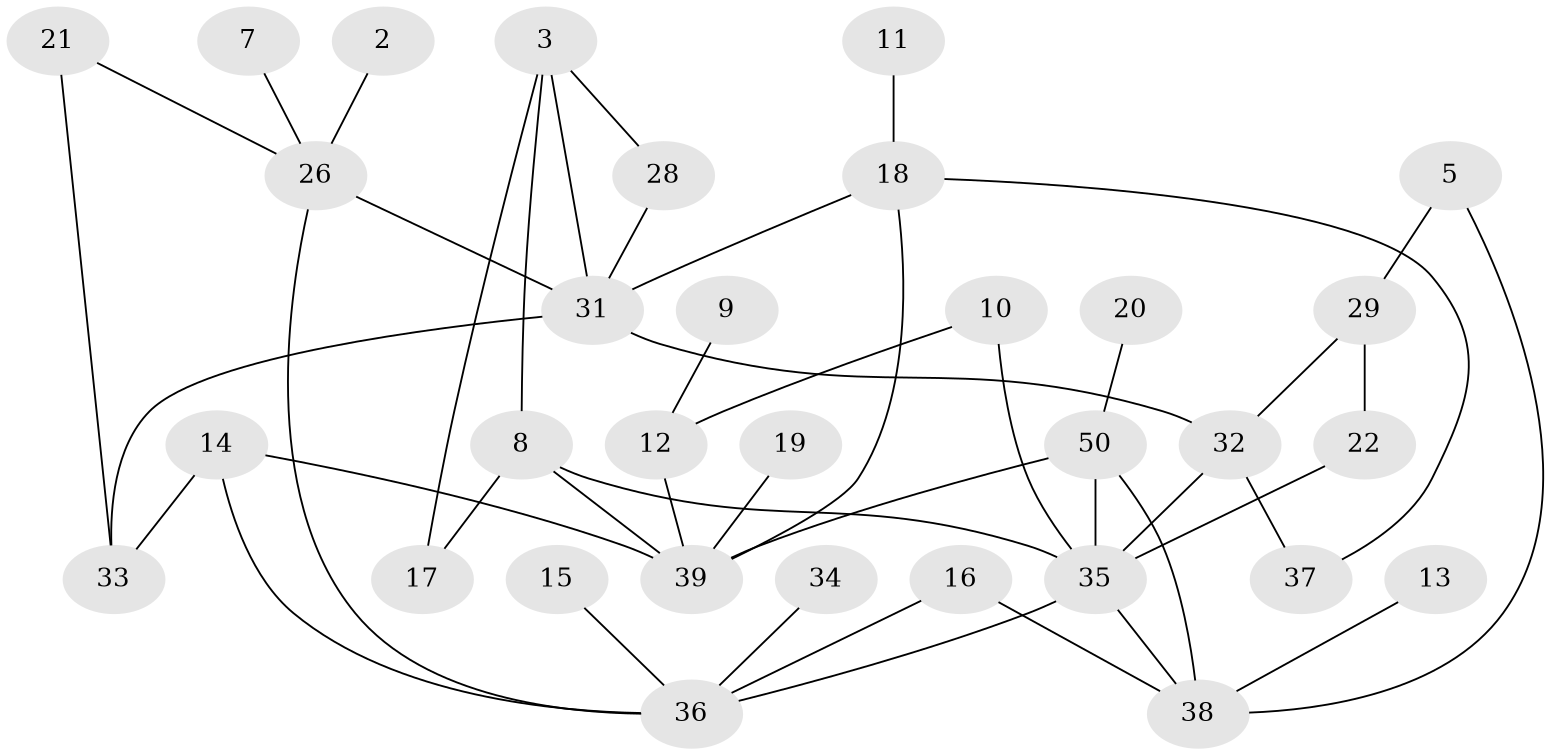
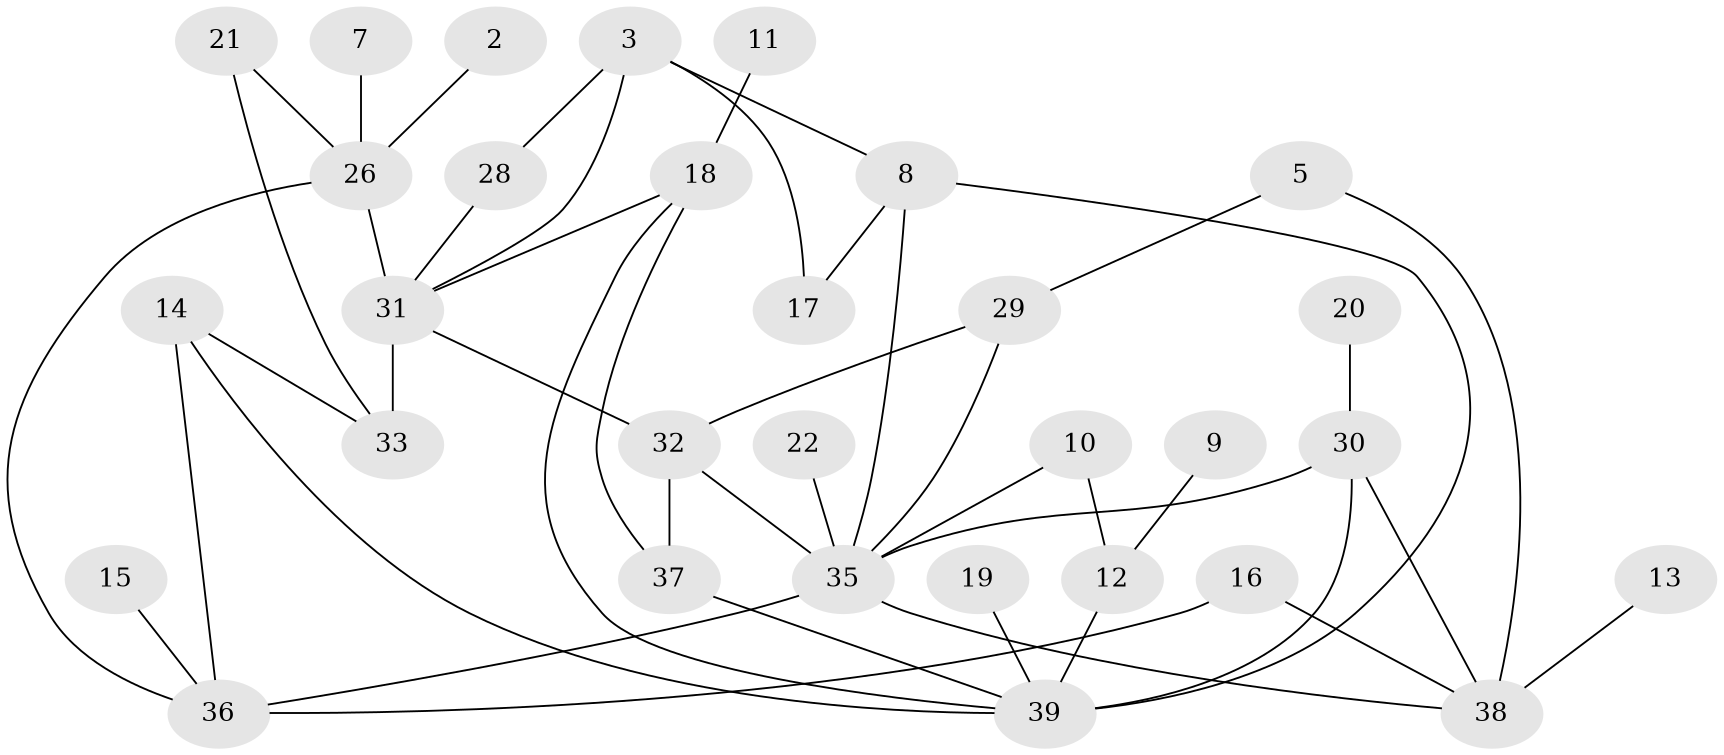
edge "29" -- "22": now "29" -- "35"
node "50": label "50" -> "30"
node "34": removed
edge "37" -- "39": added
